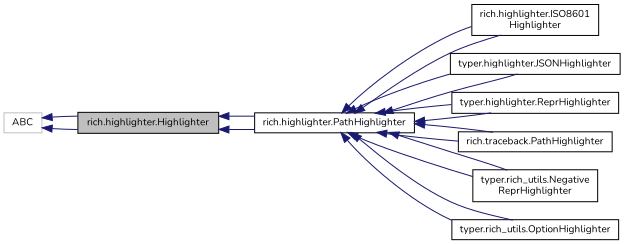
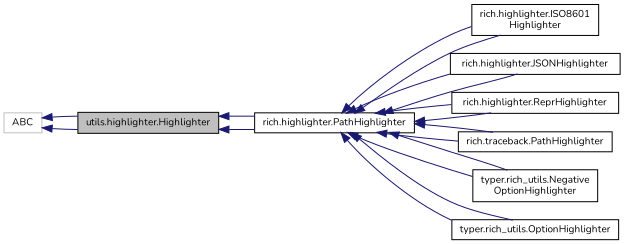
node "typer.highlighter.JSONHighlighter": label "typer.highlighter.JSONHighlighter" -> "rich.highlighter.JSONHighlighter"
node "typer.highlighter.ReprHighlighter": label "typer.highlighter.ReprHighlighter" -> "rich.highlighter.ReprHighlighter"
node "rich.highlighter.Highlighter": label "rich.highlighter.Highlighter" -> "utils.highlighter.Highlighter"
node "typer.rich_utils.Negative ReprHighlighter": label "typer.rich_utils.Negative ReprHighlighter" -> "typer.rich_utils.Negative OptionHighlighter"
